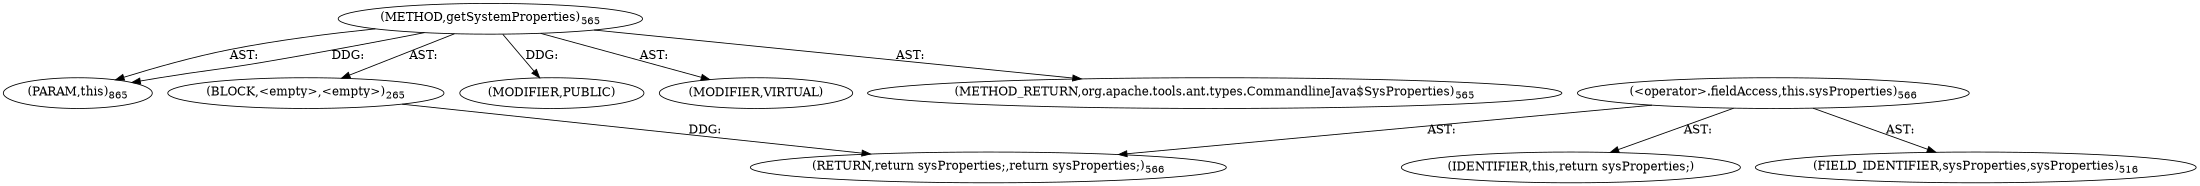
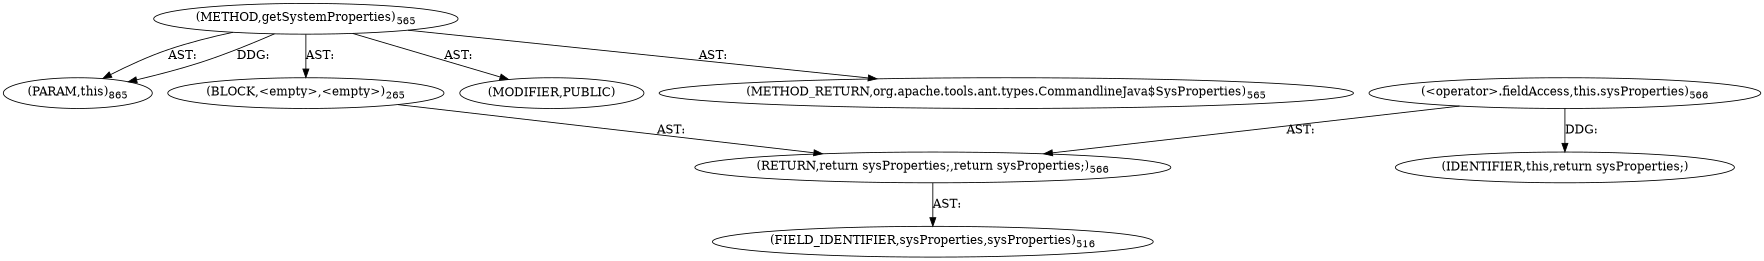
edge "(METHOD,getSystemProperties)" -> "(MODIFIER,PUBLIC)": label "DDG: " -> "AST: "
node "(MODIFIER,VIRTUAL)": removed
edge "(<operator>.fieldAccess,this.sysProperties)" -> "(FIELD_IDENTIFIER,sysProperties,sysProperties)": now "(RETURN,return sysProperties;,return sysProperties;)" -> "(FIELD_IDENTIFIER,sysProperties,sysProperties)"
edge "(BLOCK,<empty>,<empty>)" -> "(RETURN,return sysProperties;,return sysProperties;)": label "DDG: " -> "AST: "
edge "(<operator>.fieldAccess,this.sysProperties)" -> "(IDENTIFIER,this,return sysProperties;)": label "AST: " -> "DDG: "
